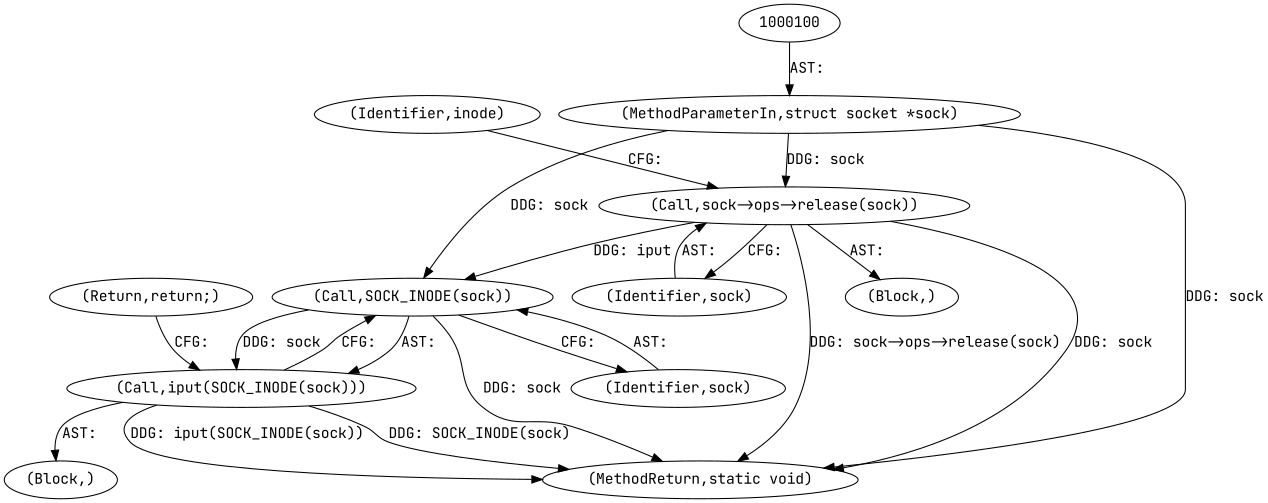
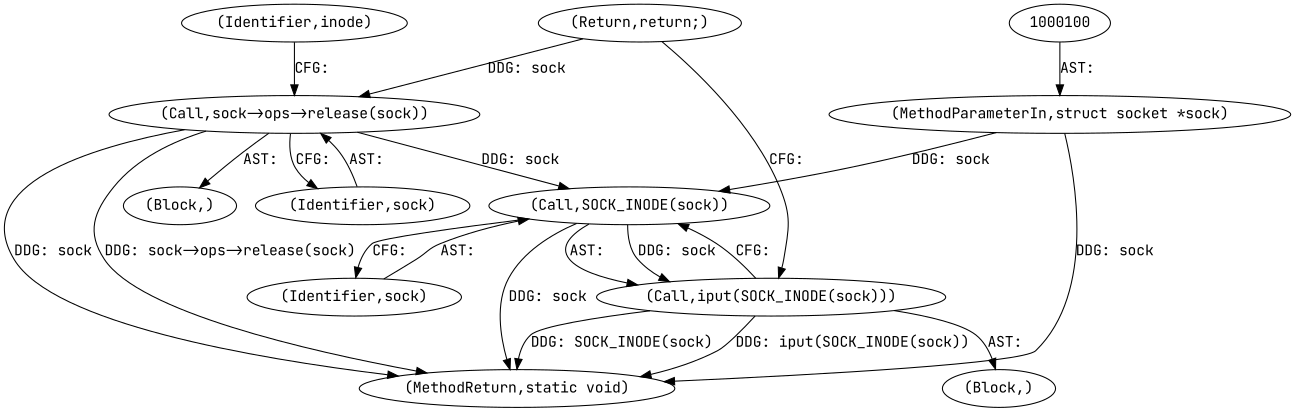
edge "(MethodParameterIn,struct socket *sock)" -> "(Call,sock->ops->release(sock))": now "(Return,return;)" -> "(Call,sock->ops->release(sock))"
edge "(Call,sock->ops->release(sock))" -> "(Call,SOCK_INODE(sock))": label "DDG: iput" -> "DDG: sock"
